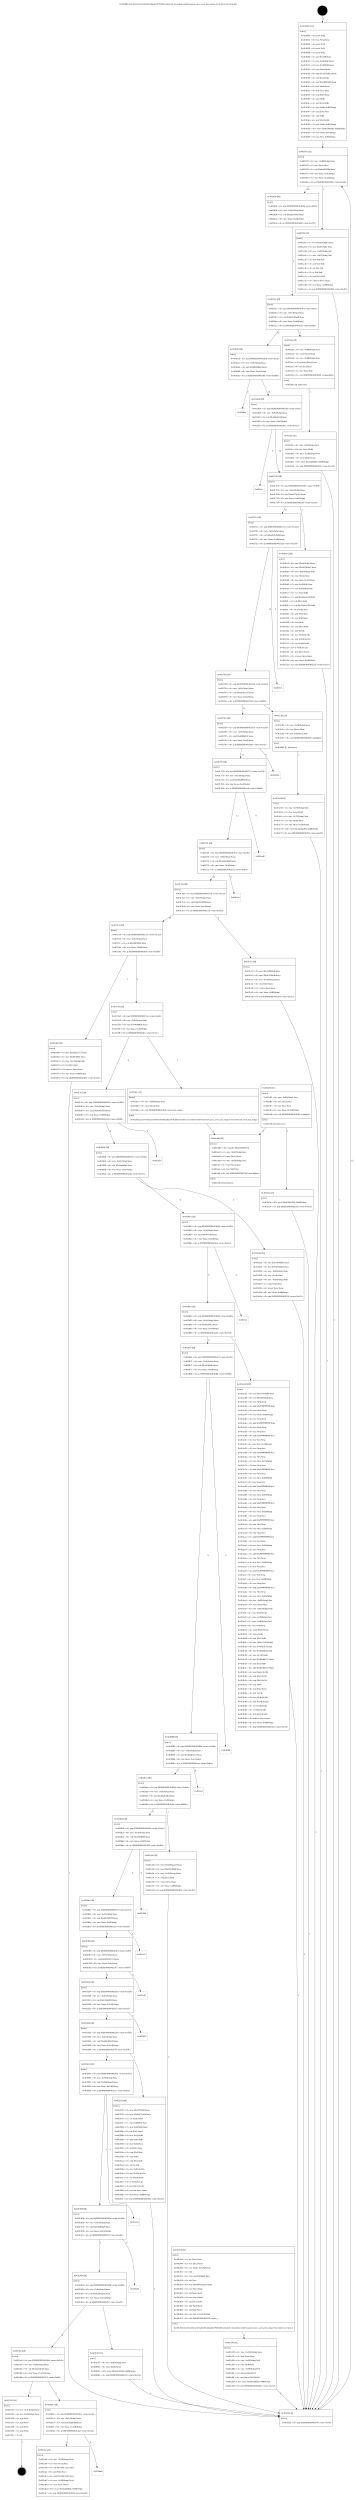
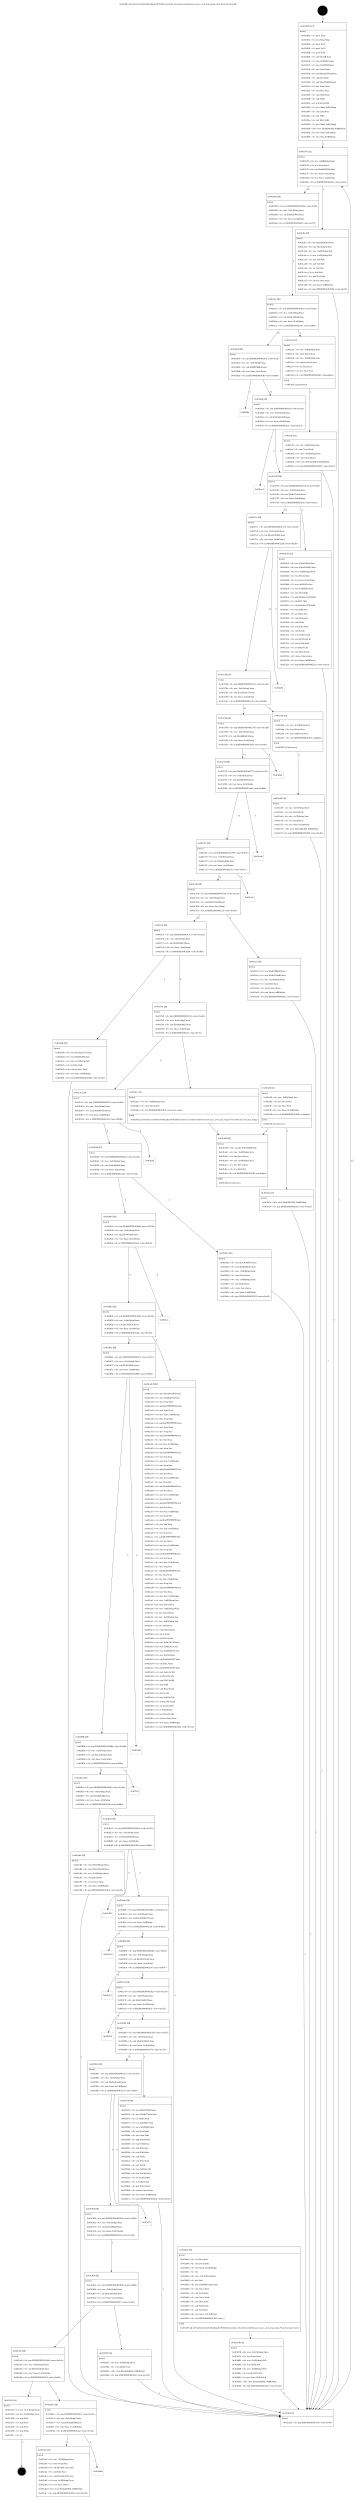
node "0x402034": removed
